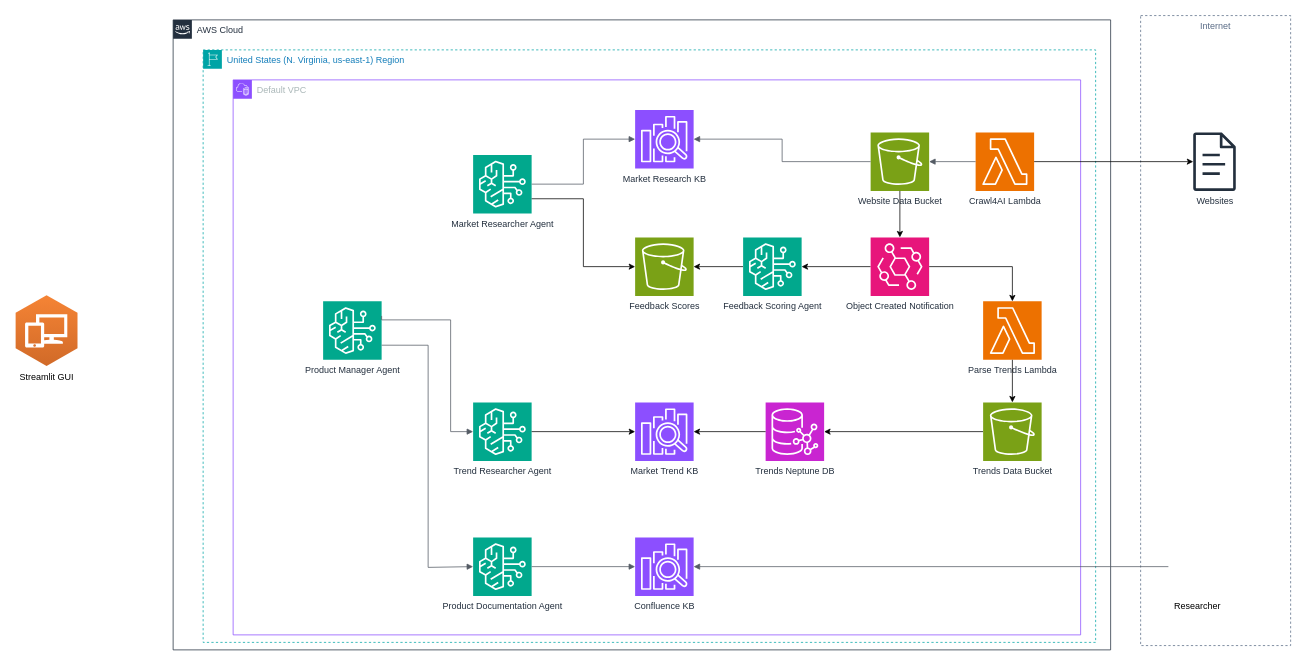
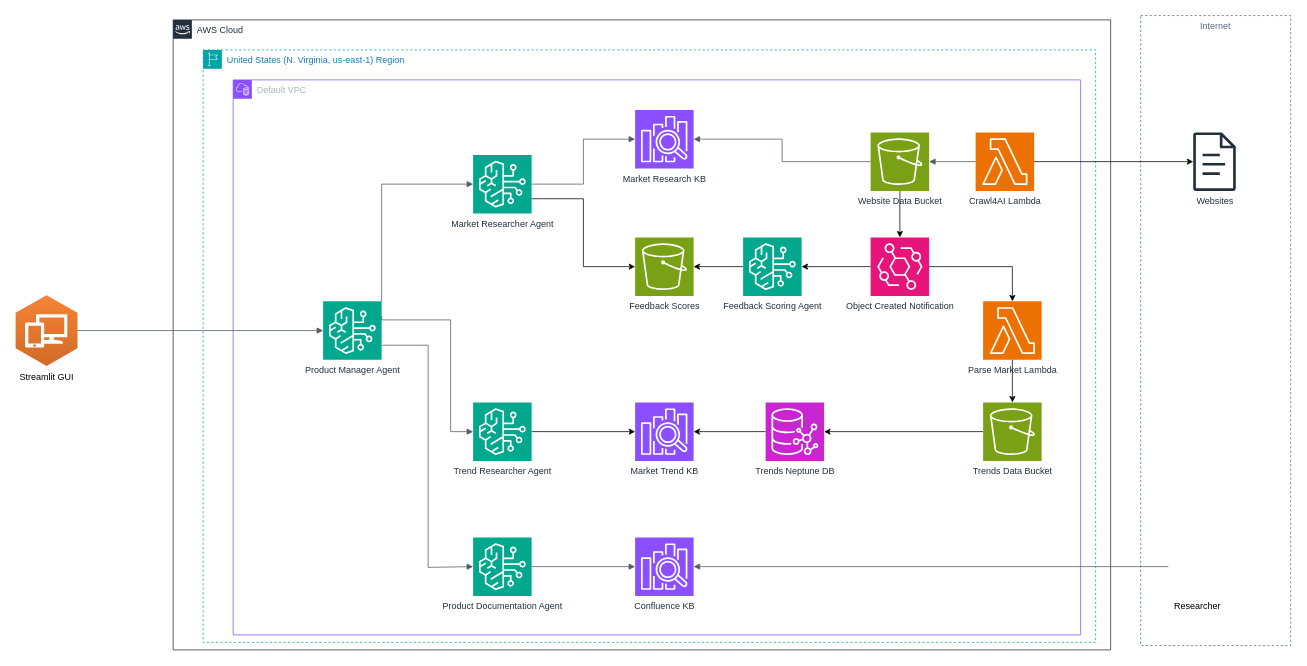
edge "Product Manager Agent" -> "Market Researcher Agent": added
edge "Streamlit GUI" -> "Product Manager Agent": added
node "Parse Trends Lambda": label "Parse Trends Lambda" -> "Parse Market Lambda"
